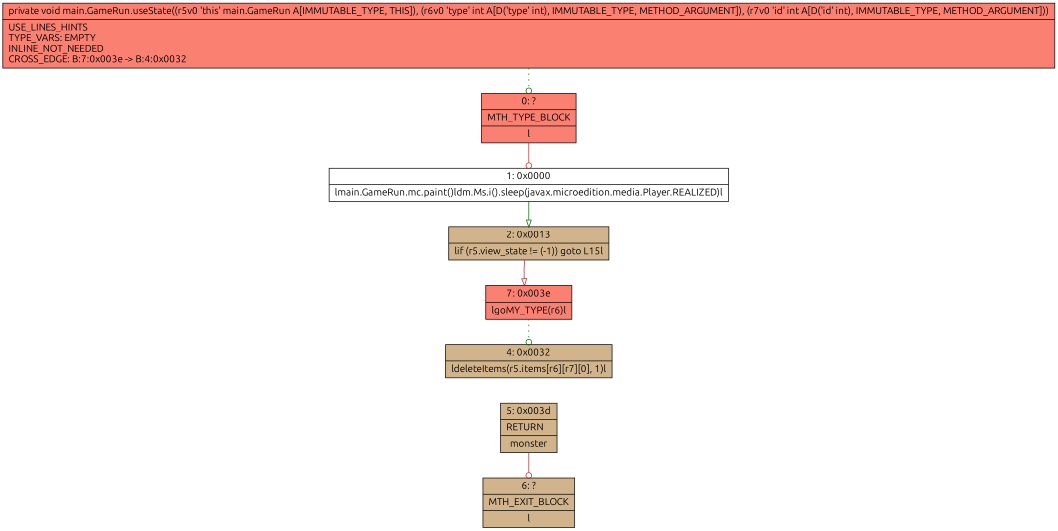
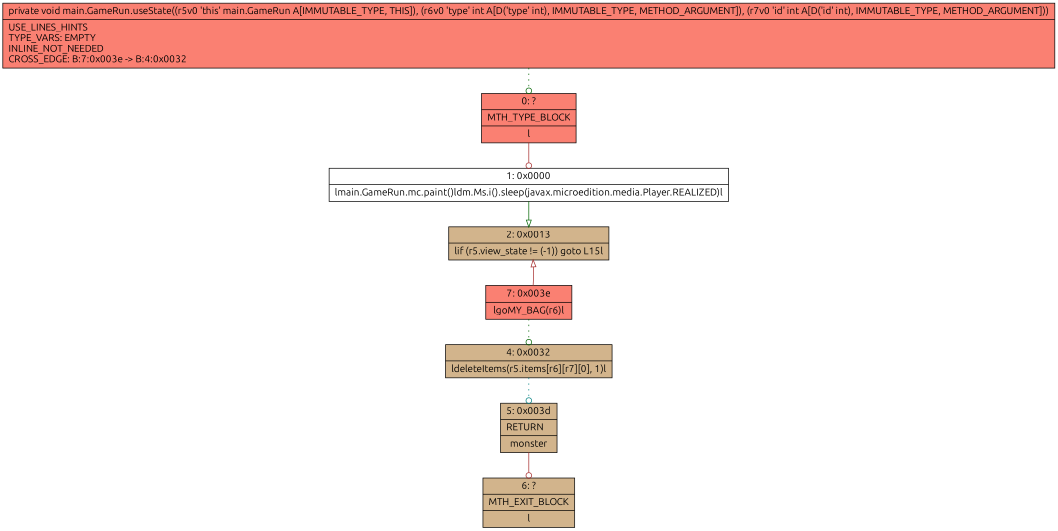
edge "2: 0x0013" -> "7: 0x003e": reversed
node "7: 0x003e": text "lgoMY_TYPE(r6)l" -> "lgoMY_BAG(r6)l"
edge "4: 0x0032" -> "5: 0x003d": added
